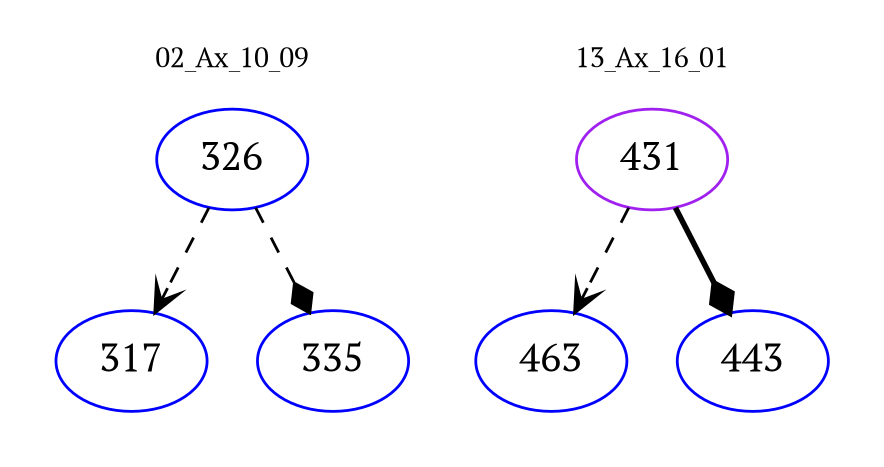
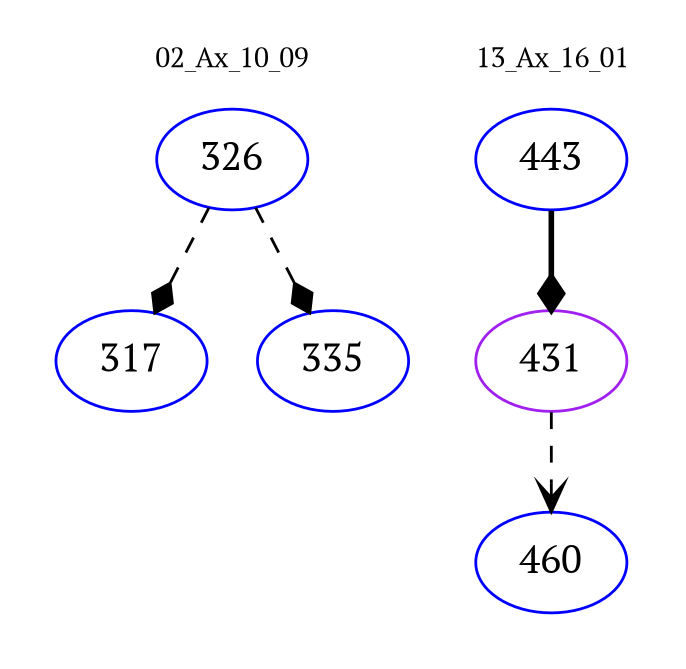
edge "431" -> "443": reversed
edge "326" -> "317": arrowhead vee -> diamond
node "463": label "463" -> "460"
